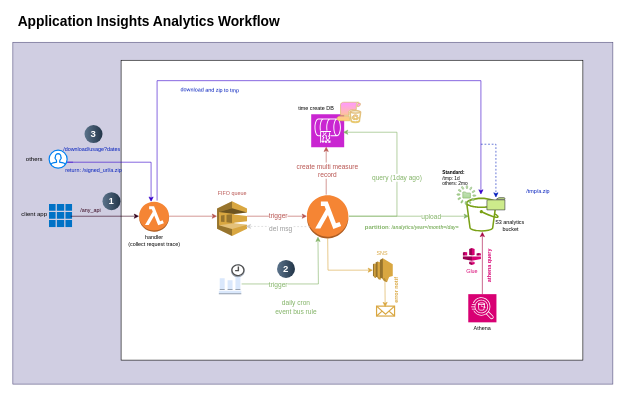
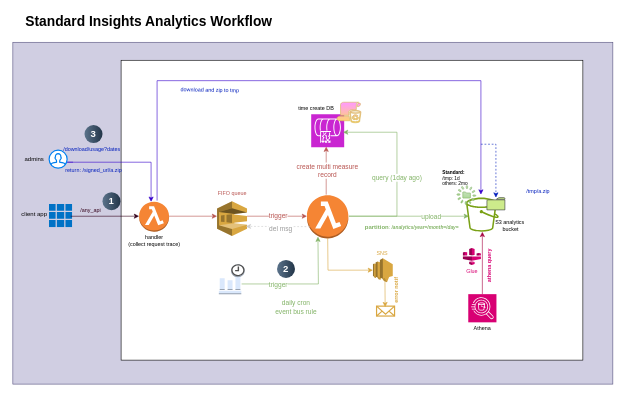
node "Application Insights Analytics Workflow": label "Application Insights Analytics Workflow" -> "Standard Insights Analytics Workflow"
node "others": label "others" -> "admins"
